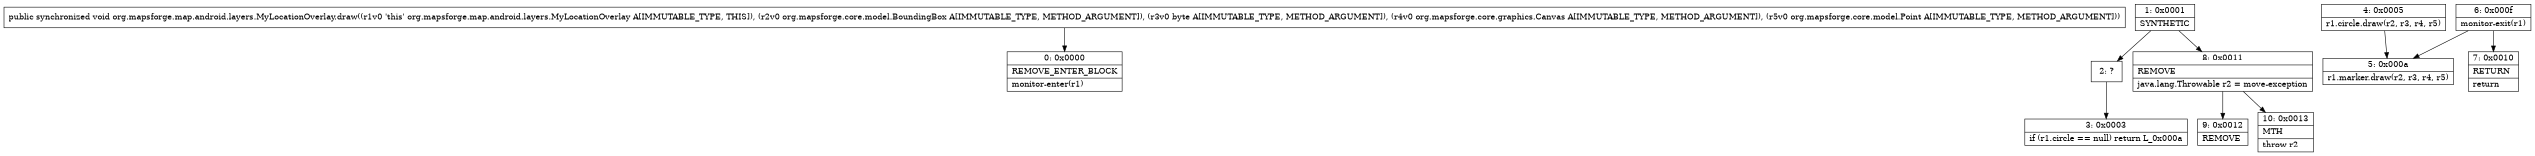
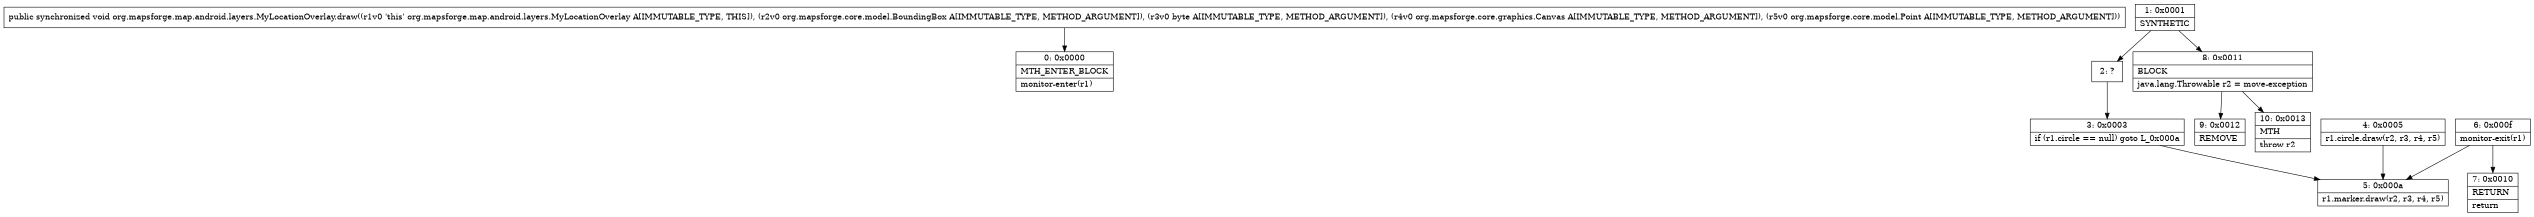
node "0: 0x0000": text "REMOVE_ENTER_BLOCK" -> "MTH_ENTER_BLOCK"
node "8: 0x0011": text "REMOVE" -> "BLOCK"
node "3: 0x0003": text "if (r1.circle == null) return L_0x000a" -> "if (r1.circle == null) goto L_0x000a"
edge "3: 0x0003" -> "5: 0x000a": added
